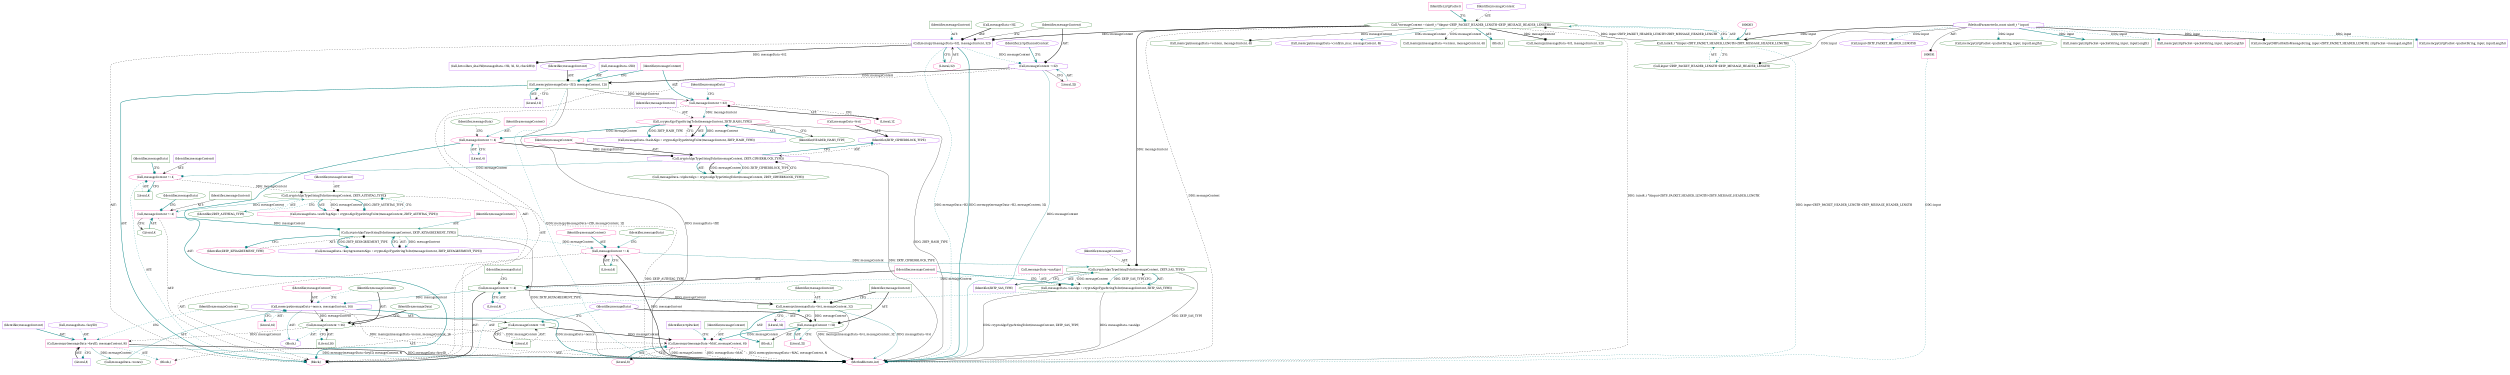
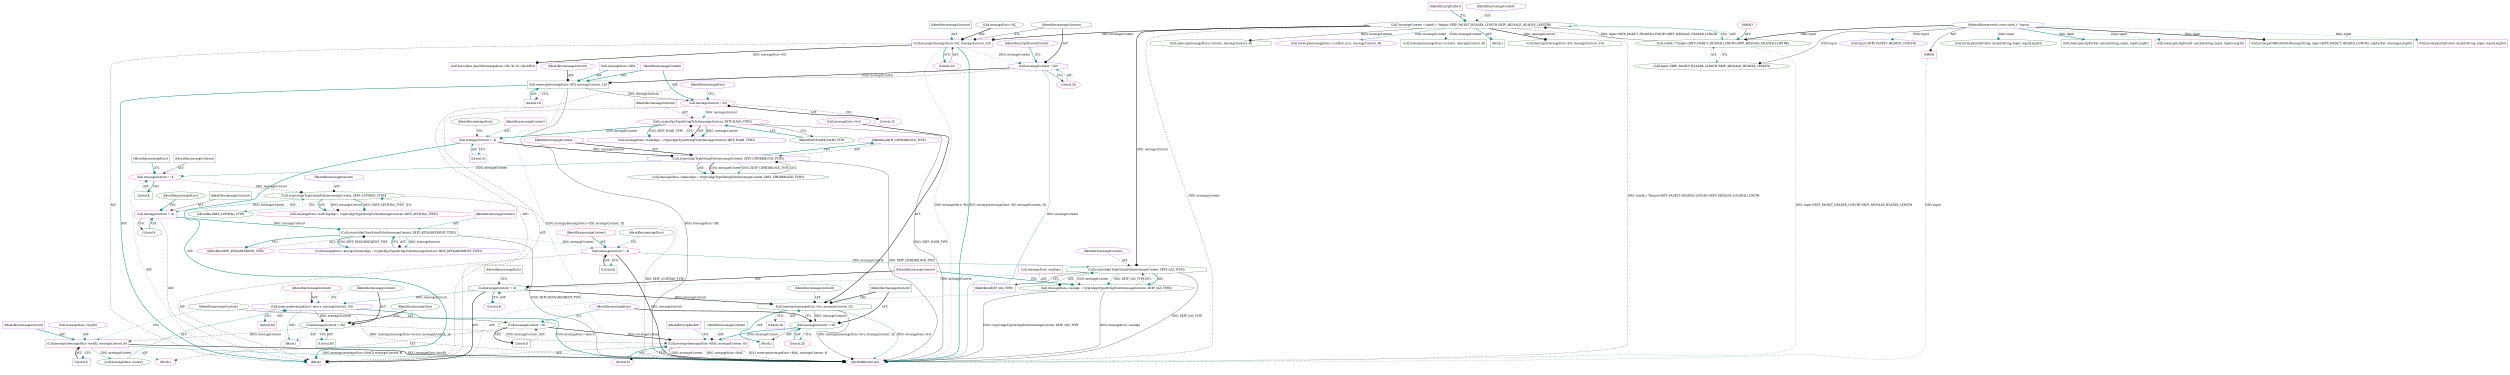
edge "(Call,messageData->hvi)" -> "(Identifier,ZRTP_CIPHERBLOCK_TYPE)": now "(Call,messageData->hvi)" -> "(Call,memcpy(messageData->hvi, messageContent, 32))"
edge "(Call,memcpy(messageData->nonce, messageContent, 16))" -> "(Call,messageContent +=16)": arrowhead vee -> box
